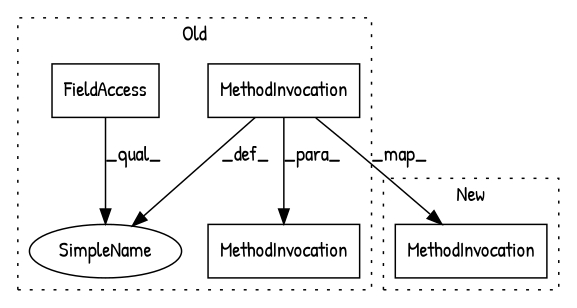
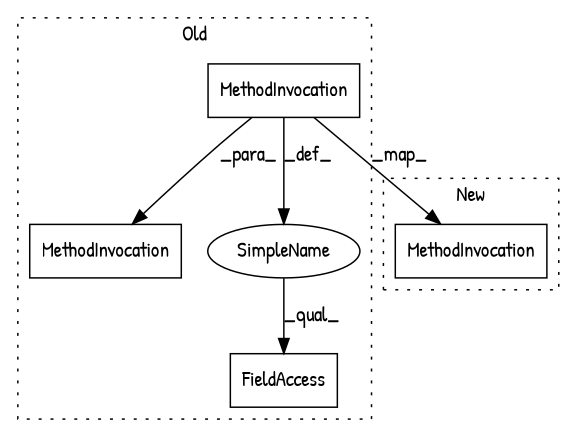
edge "FieldAccess" -> "SimpleName": reversed
